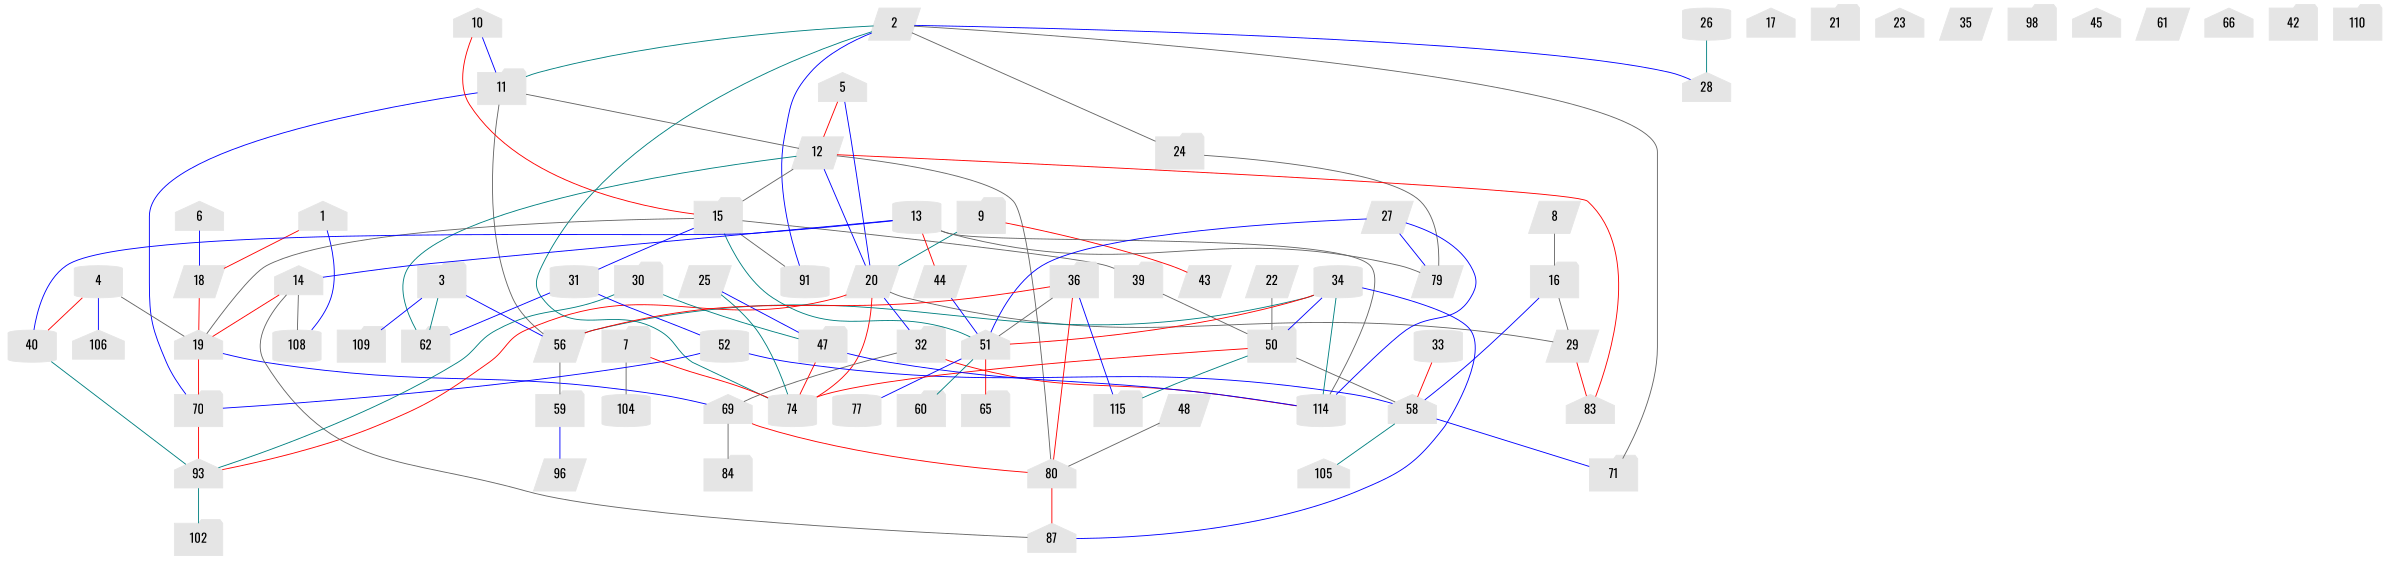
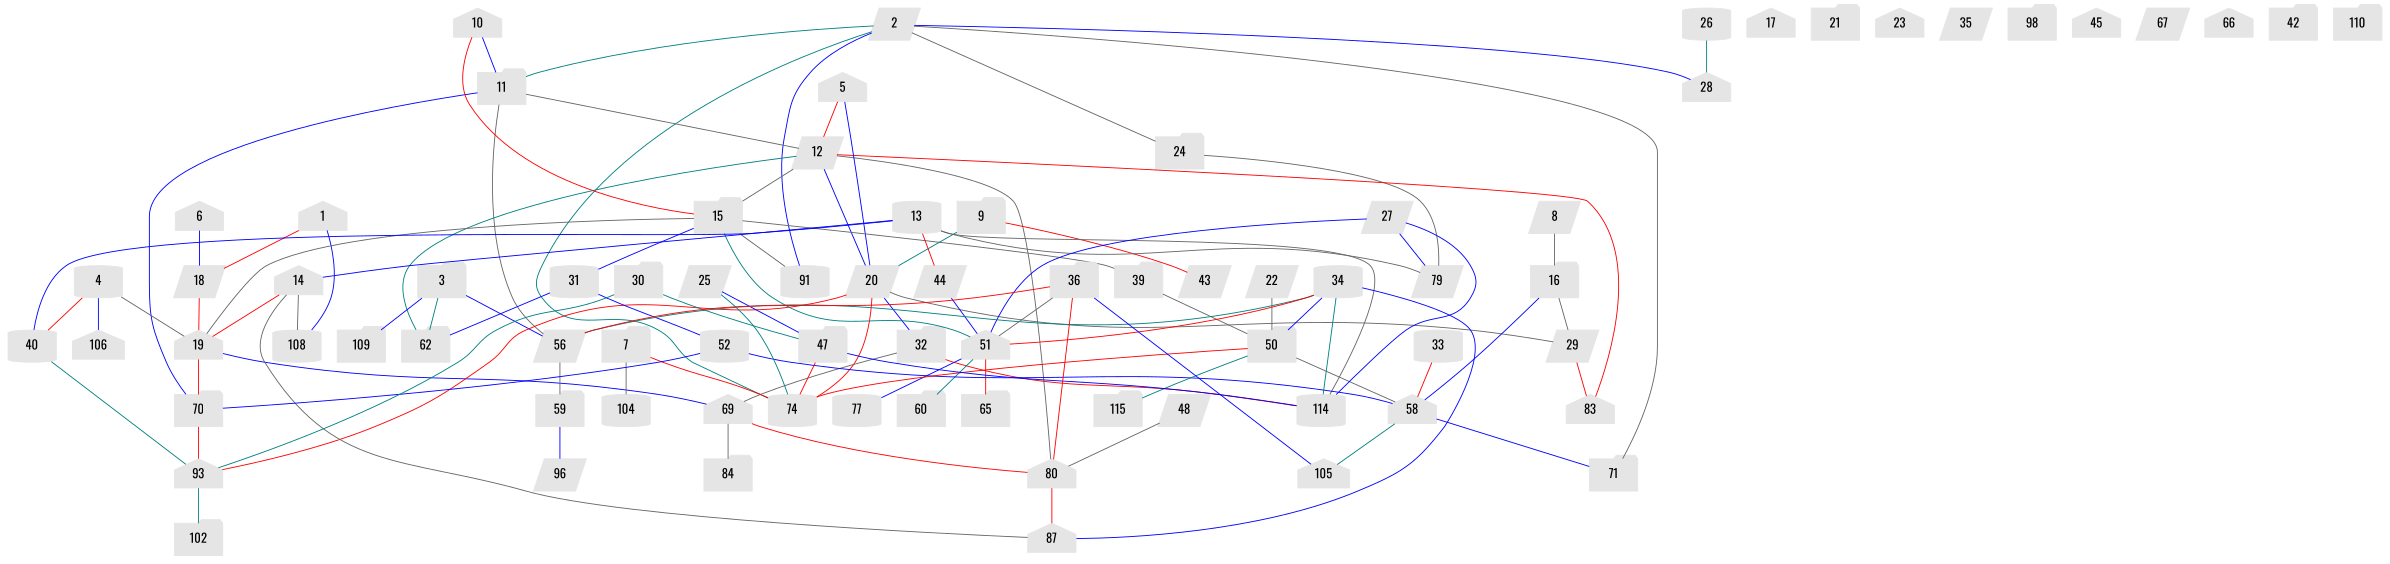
node "61": label "61" -> "67"
edge "36" -- "115": now "36" -- "105"
